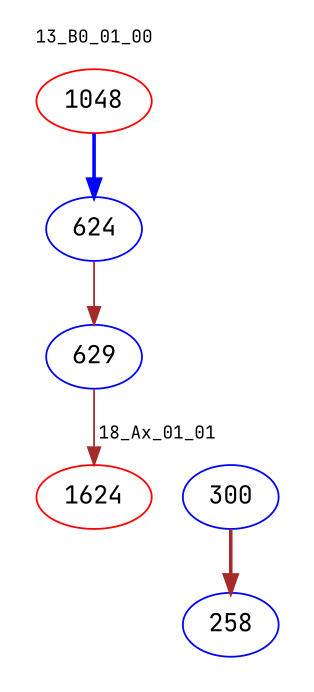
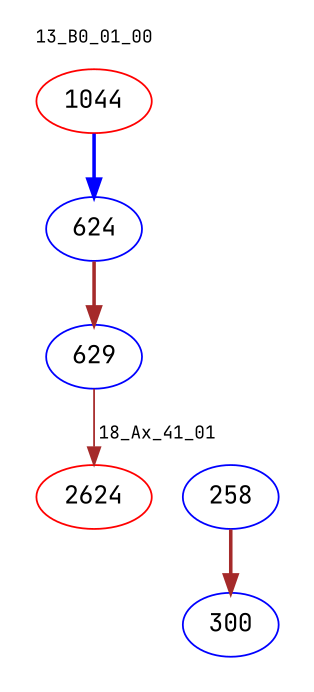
node "1048": label "1048" -> "1044"
edge "624" -> "629": style solid -> bold
cluster "18_Ax_01_01": label "18_Ax_01_01" -> "18_Ax_41_01"
node "1624": label "1624" -> "2624"
edge "300" -> "258": reversed
